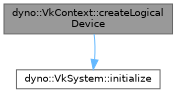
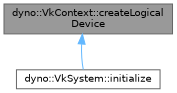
edge "dyno::VkContext::createLogical Device" -> "dyno::VkSystem::initialize": reversed
